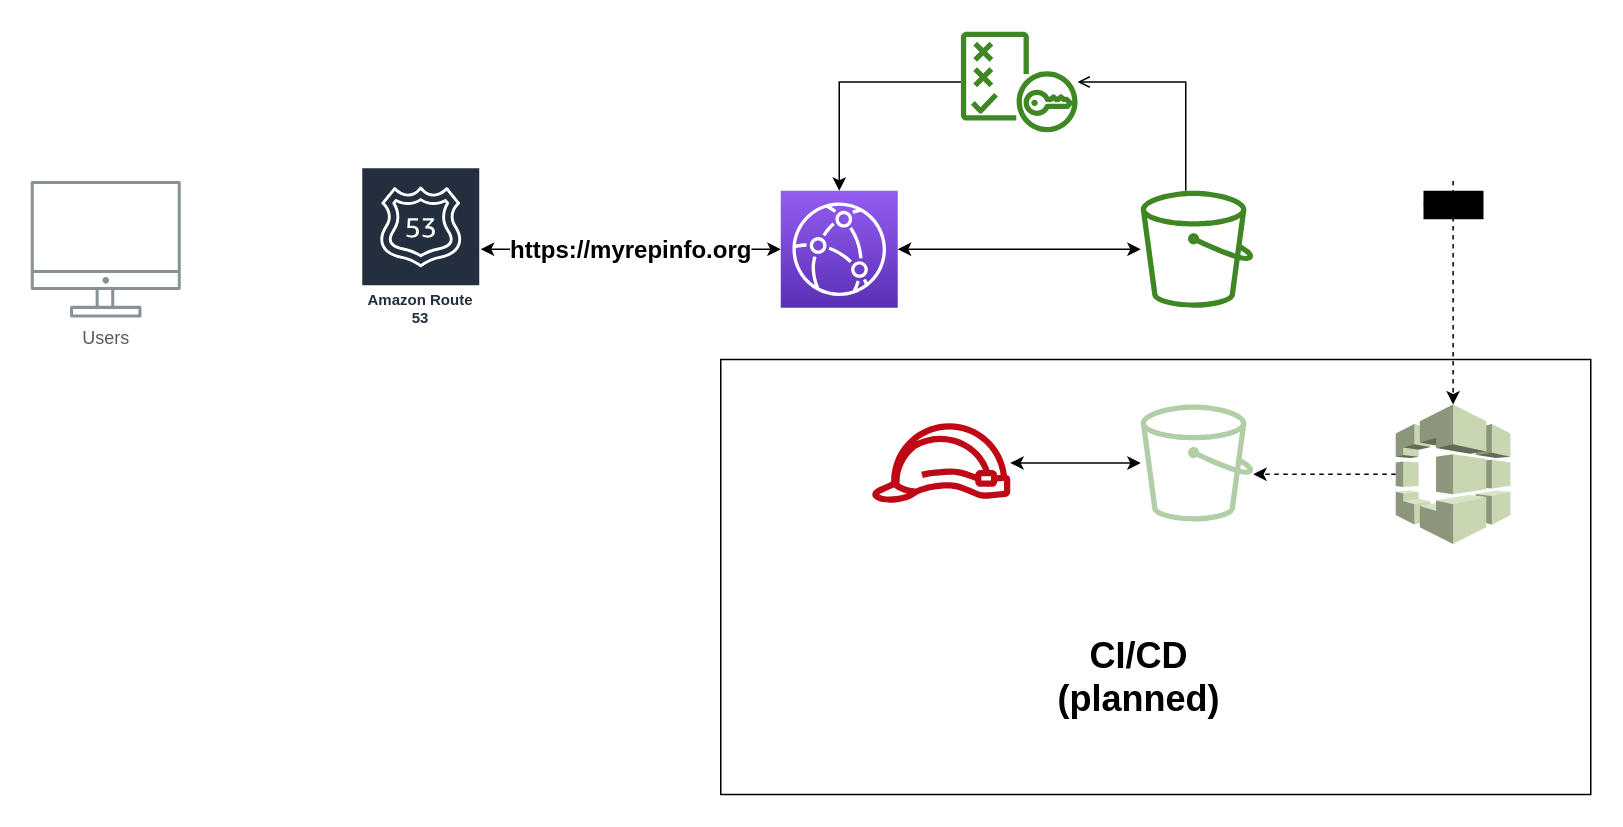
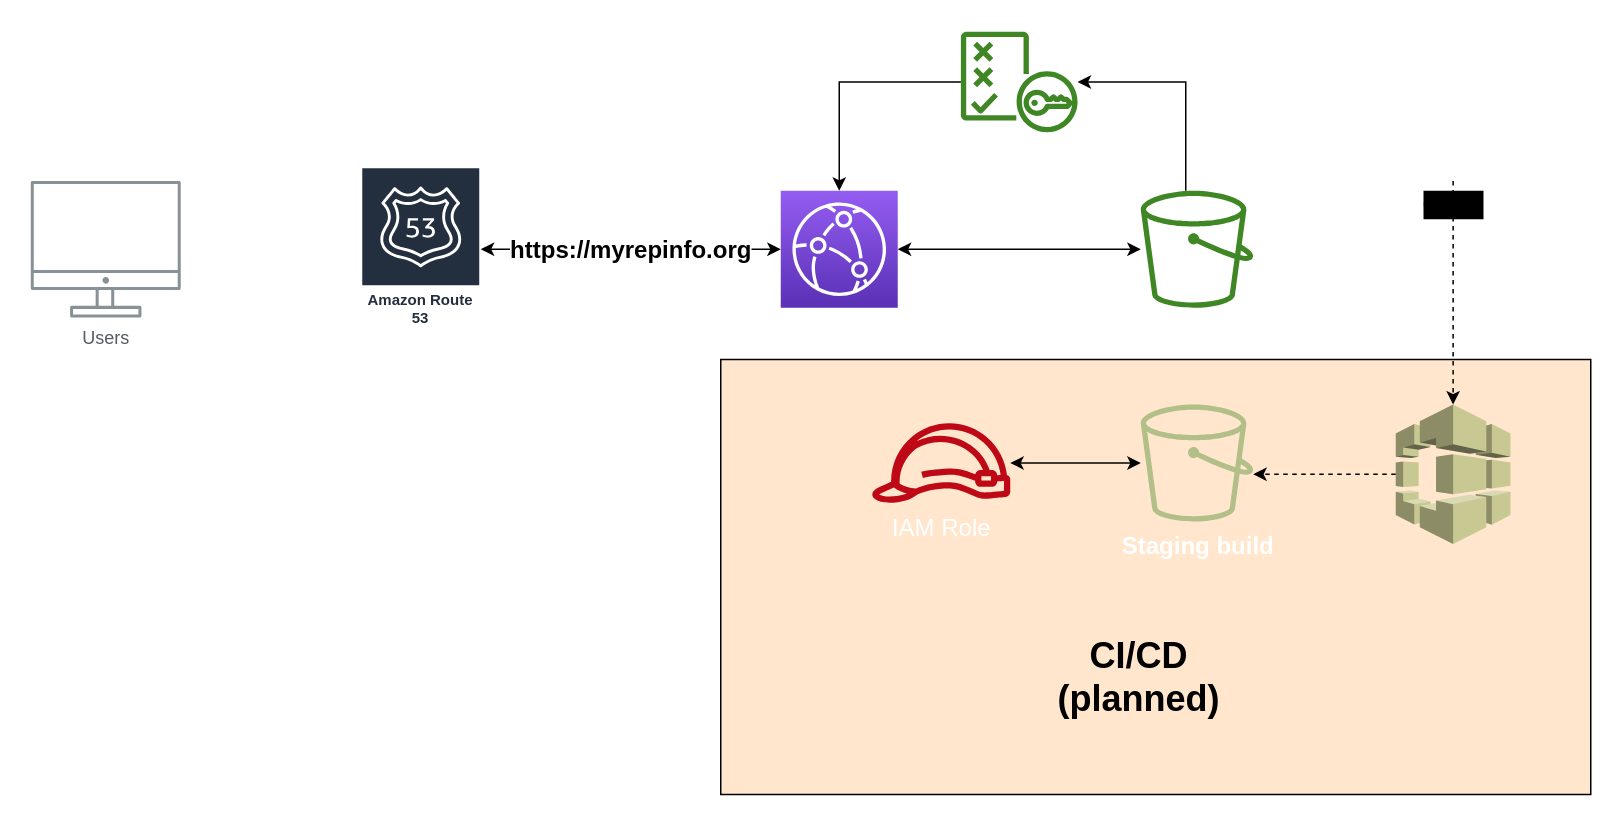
edge "Production build" -> "Allow s3:GetObject": arrowhead open -> classic
node "CI/CD (planned)": fillcolor #ffffff -> #ffe6cc
